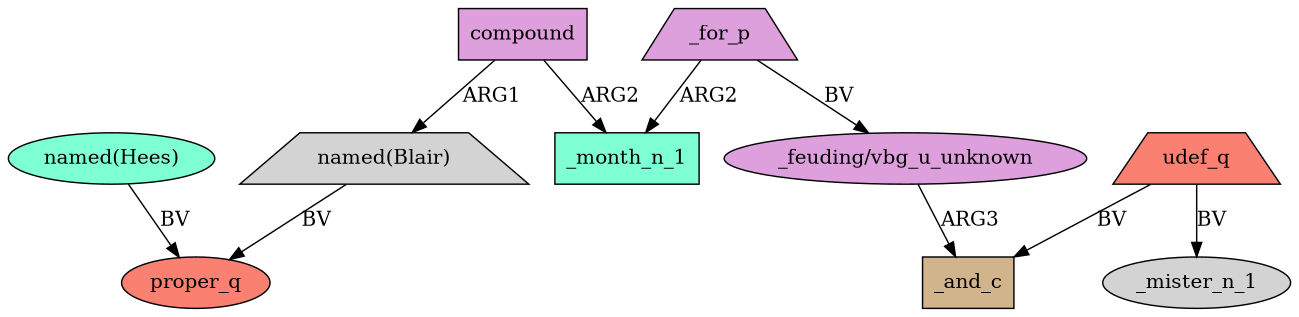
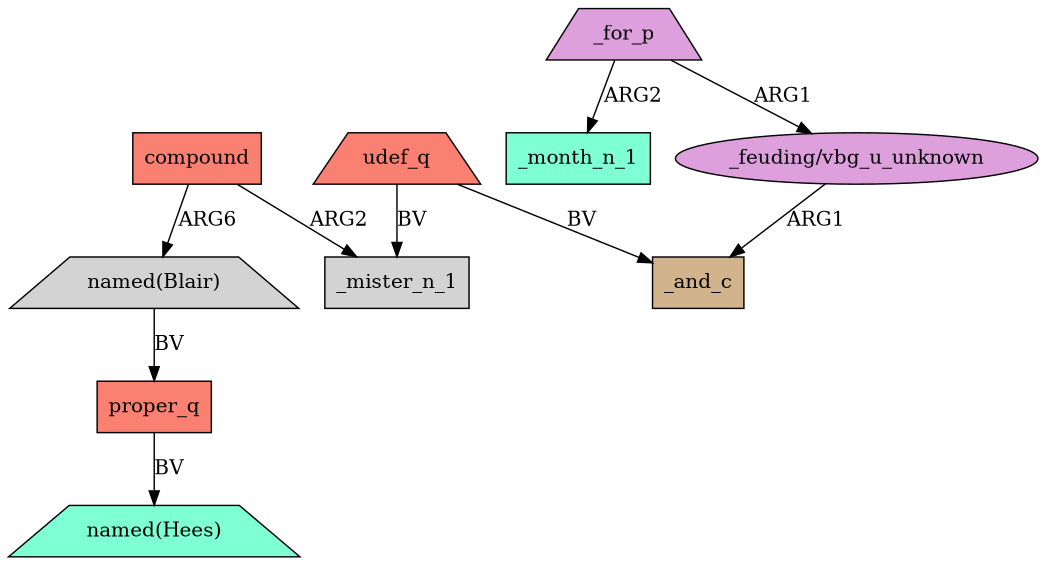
node "compound": fillcolor plum -> salmon
edge "compound" -> "_month_n_1": now "compound" -> "_mister_n_1"
edge "compound" -> "named(Blair)": label "ARG1" -> "ARG6"
edge "_for_p" -> "_feuding/vbg_u_unknown": label "BV" -> "ARG1"
node "named(Hees)": shape ellipse -> trapezium
edge "named(Hees)" -> "proper_q": reversed
edge "_feuding/vbg_u_unknown" -> "_and_c": label "ARG3" -> "ARG1"
node "proper_q": shape ellipse -> box
node "_mister_n_1": shape ellipse -> box
